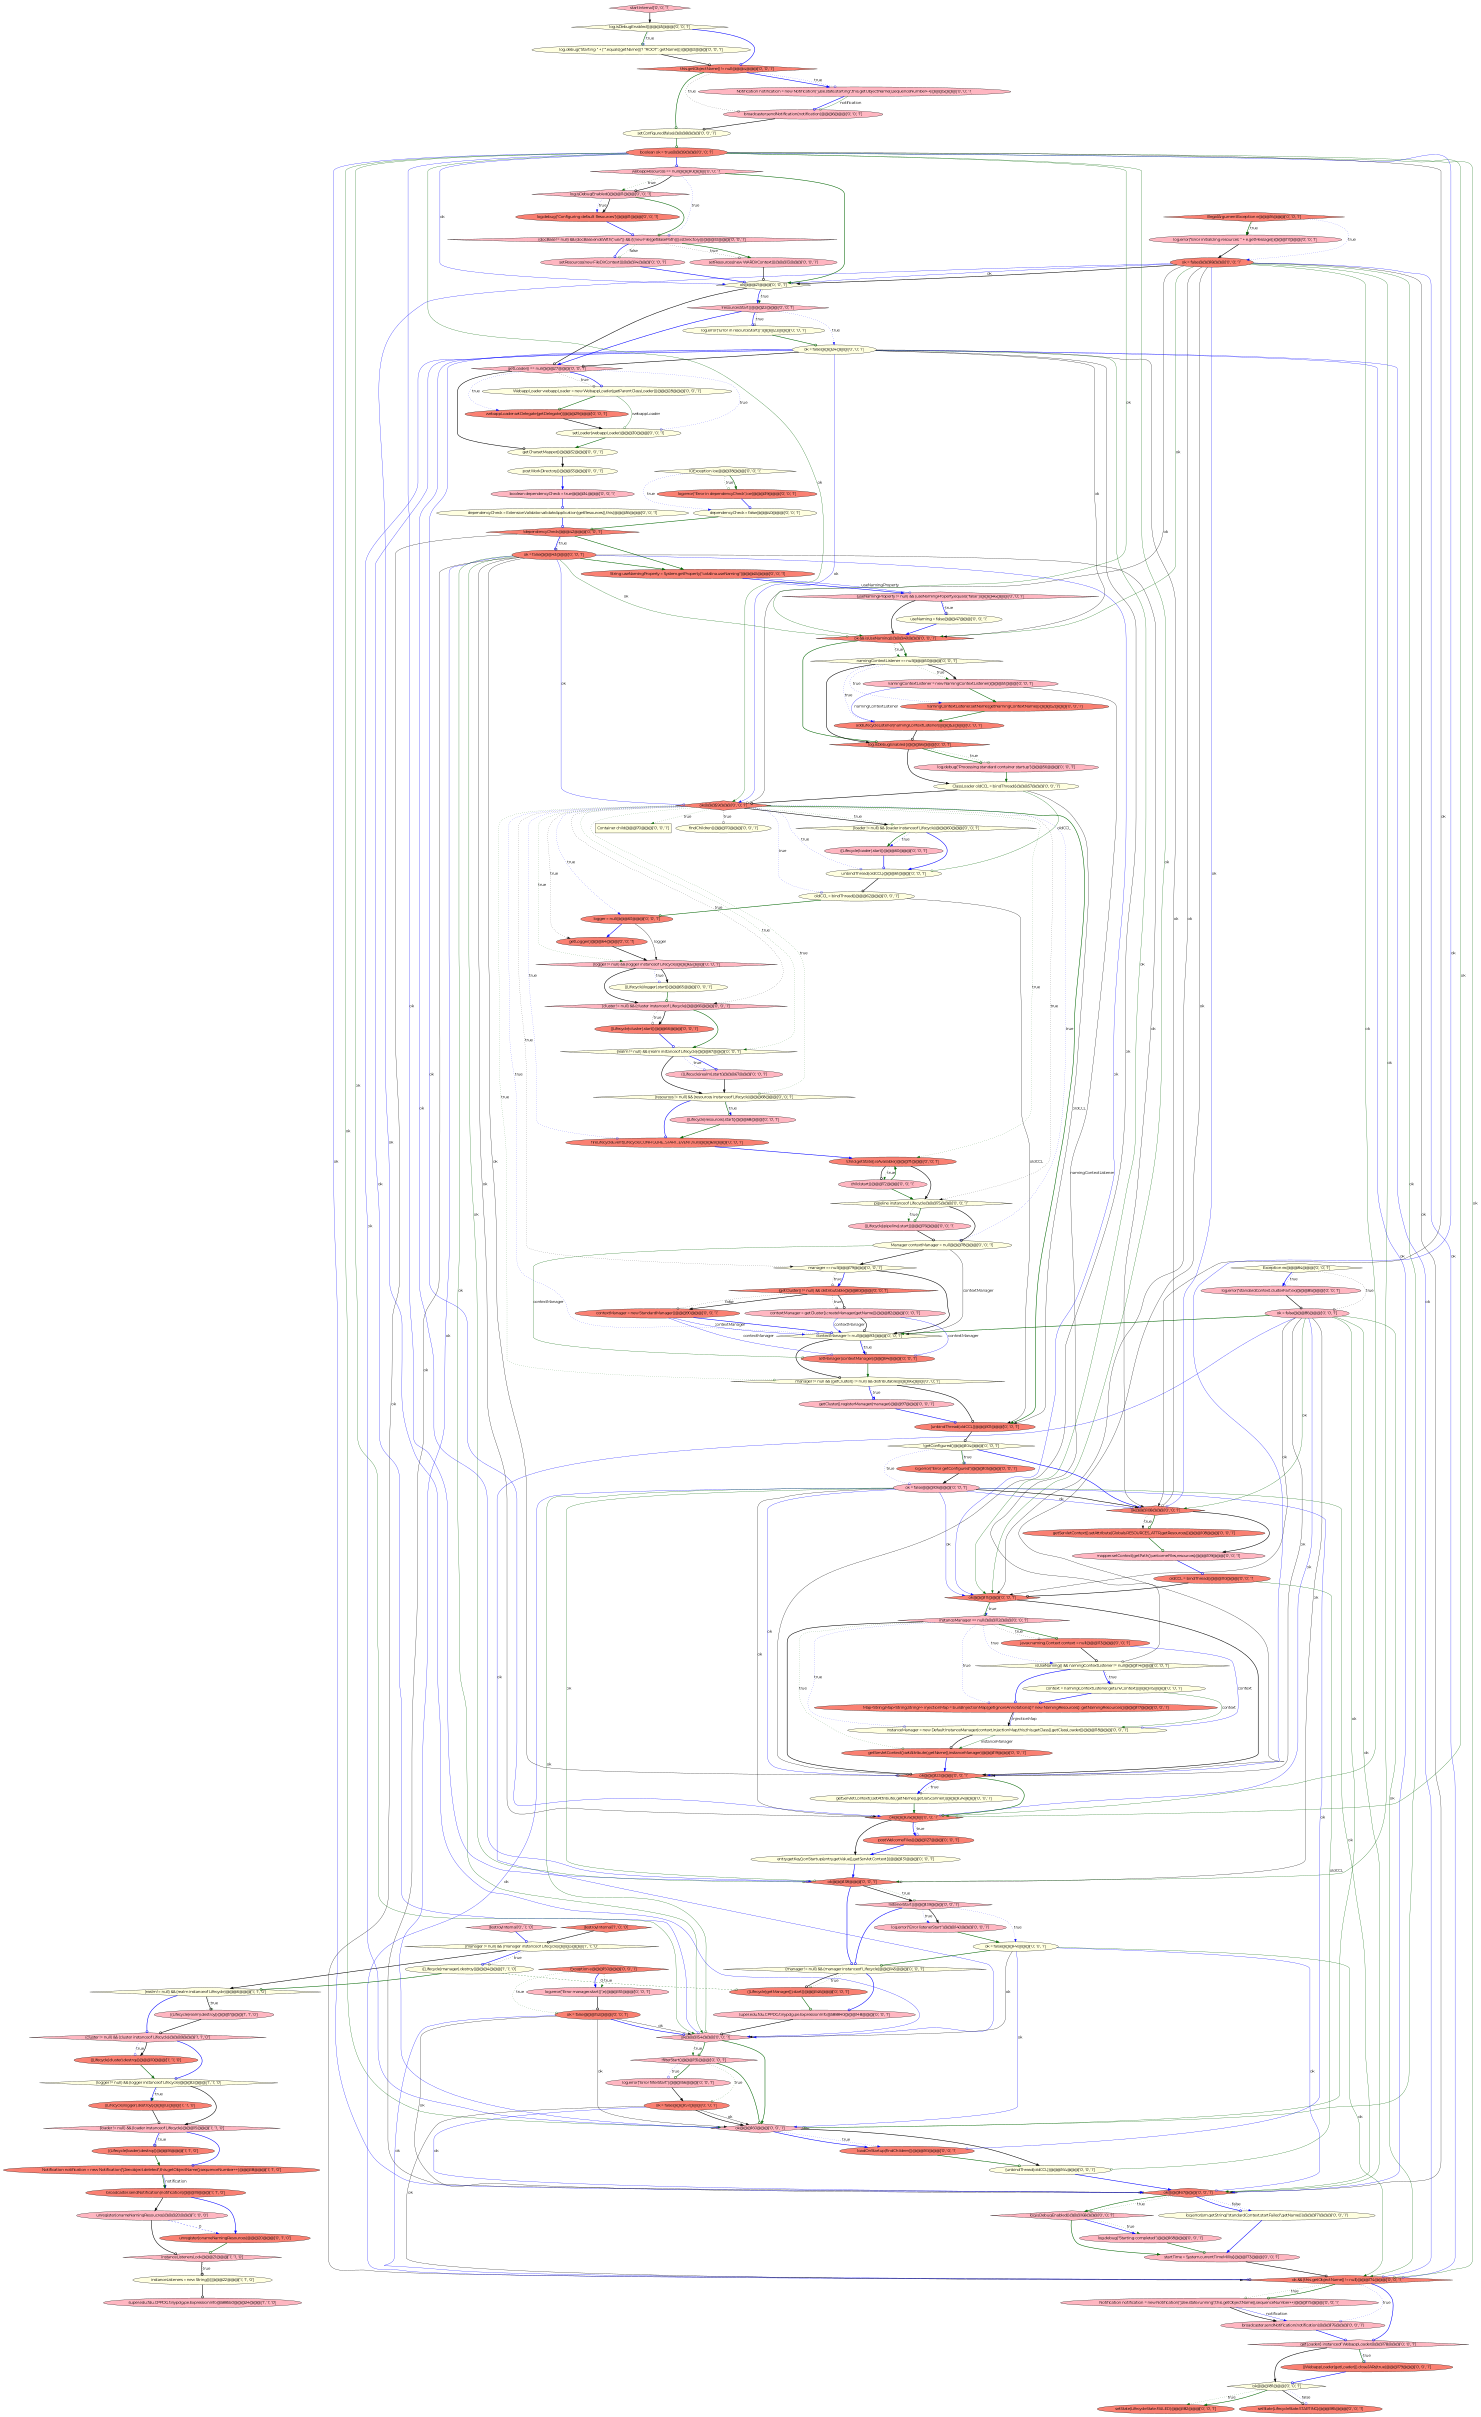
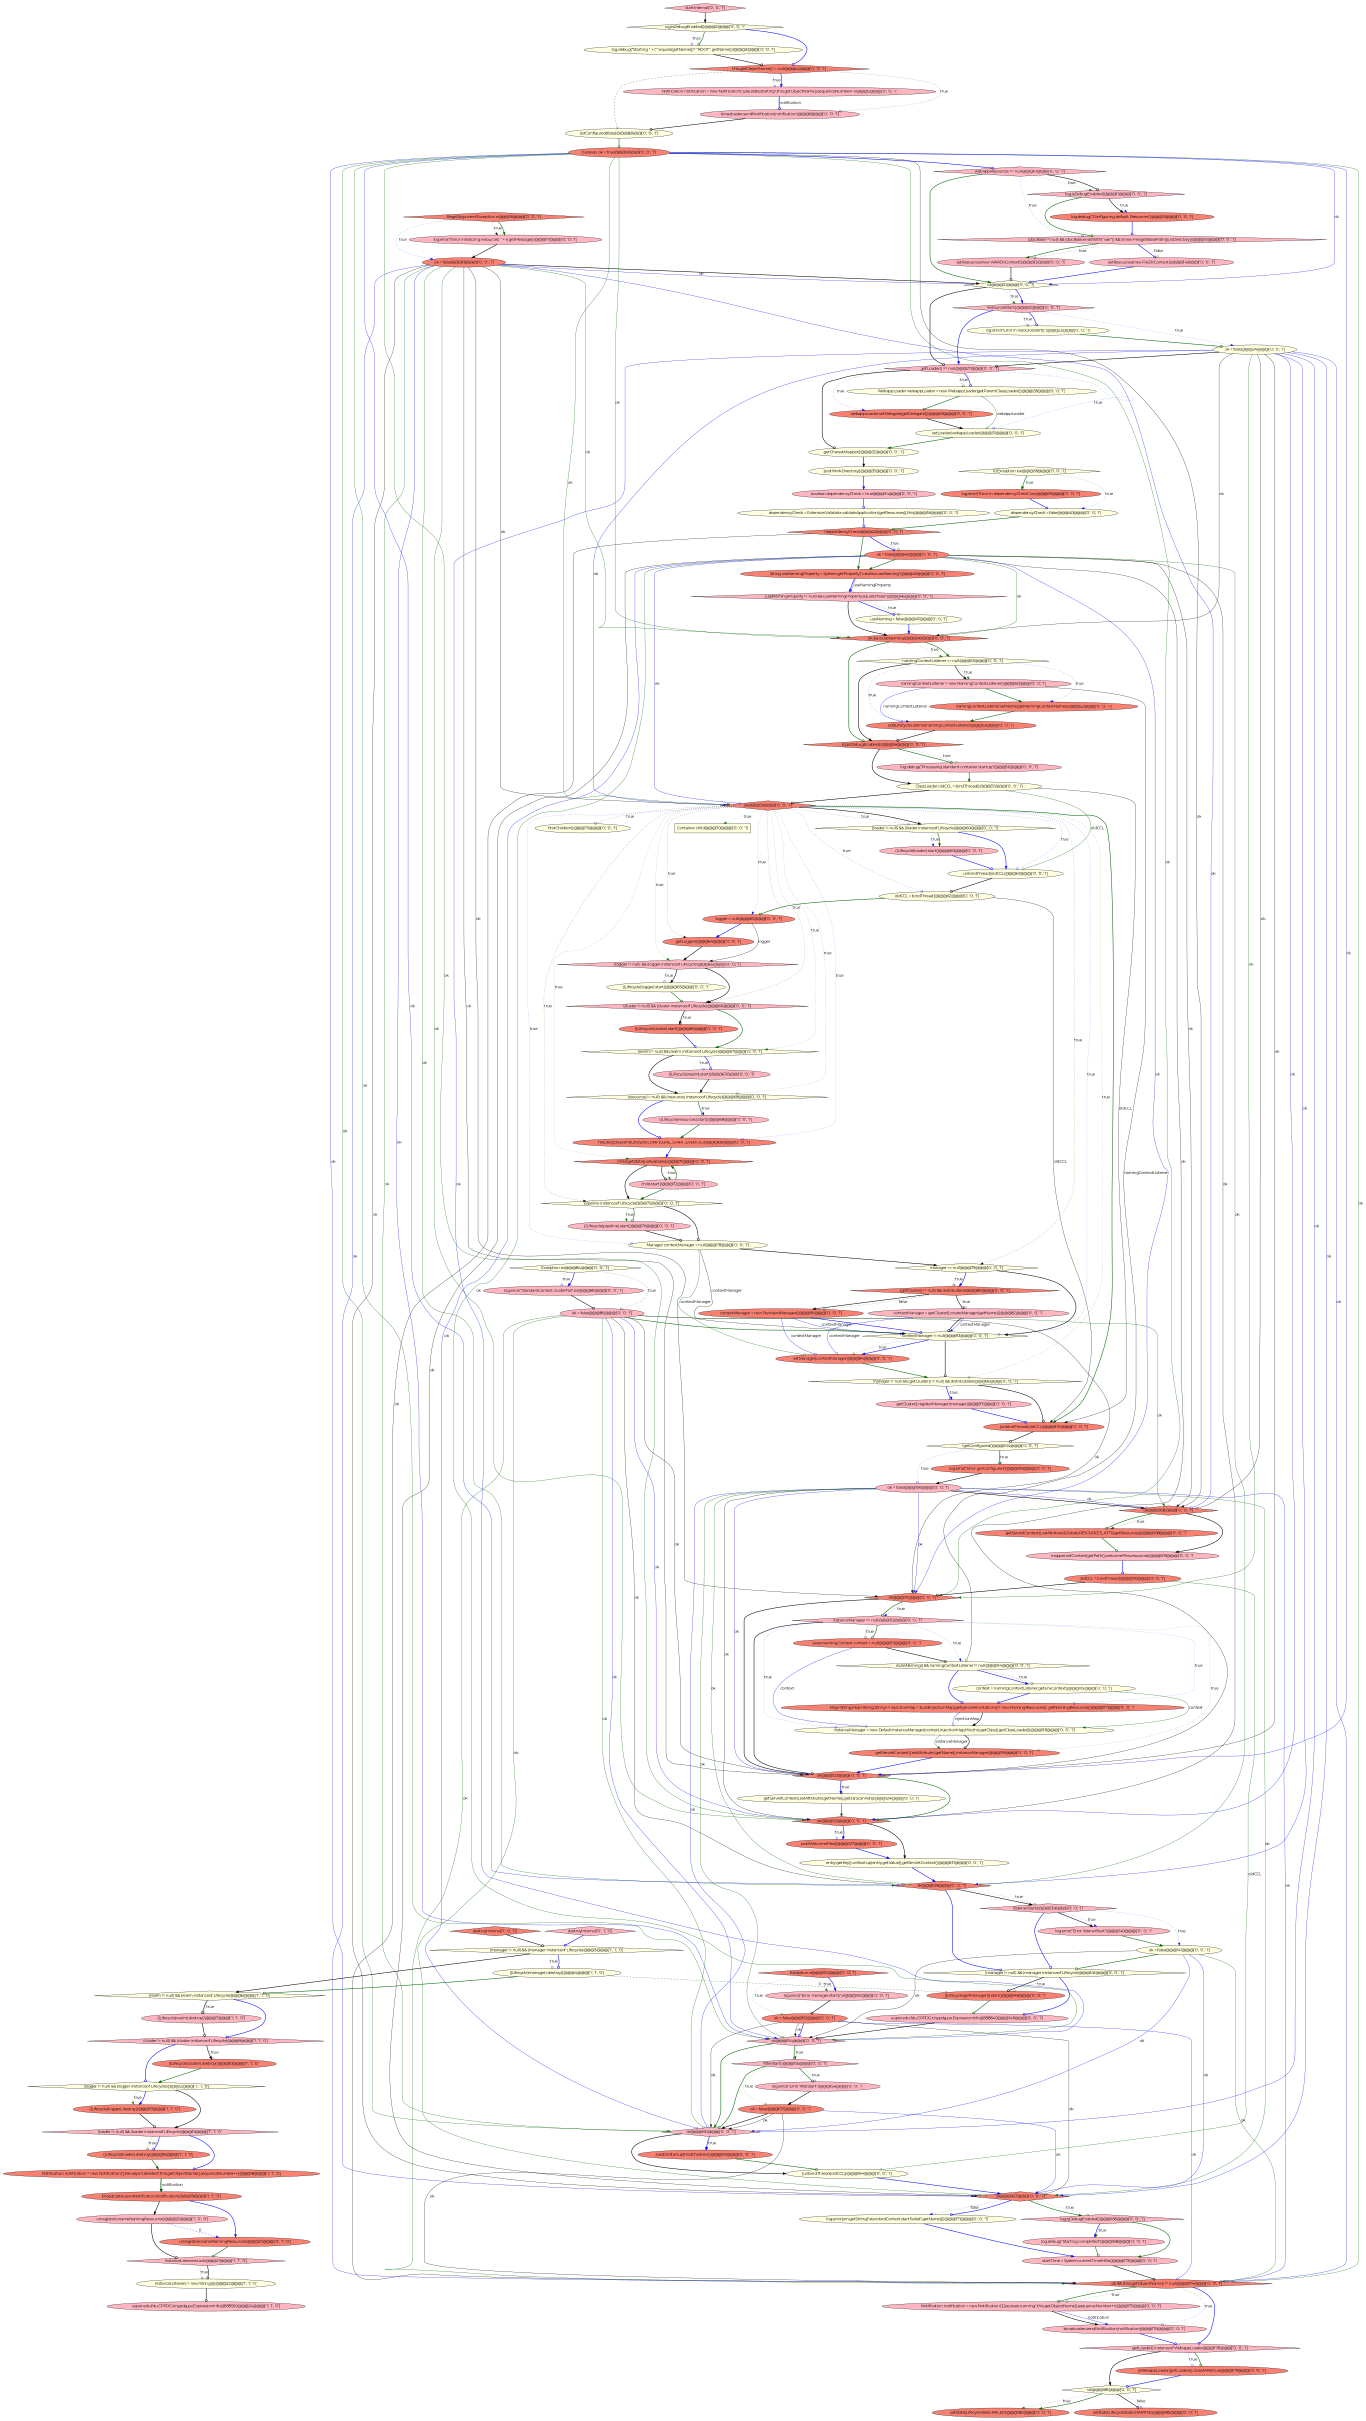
edge "this.getObjectName() != null@@@4@@@['0', '0', '1']" -> "setConfigured(false)@@@8@@@['0', '0', '1']": style bold -> dashed
node "!child.getState().isAvailable()@@@71@@@['0', '0', '1']": shape ellipse -> diamond
edge "!getConfigured()@@@104@@@['0', '0', '1']" -> "ok@@@108@@@['0', '0', '1']": removed
edge "ok = false@@@106@@@['0', '0', '1']" -> "loadOnStartup(findChildren())@@@161@@@['0', '0', '1']": now "ok = false@@@106@@@['0', '0', '1']" -> "ok@@@160@@@['0', '0', '1']"
